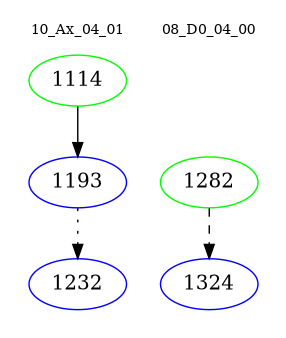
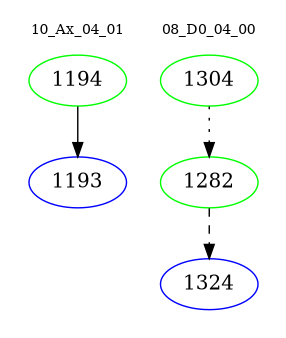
node "1114": label "1114" -> "1194"
node "1304": added
node "1232": removed
